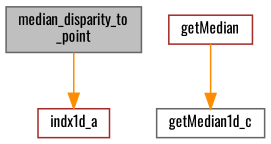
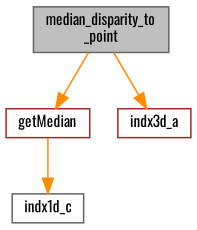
edge "median_disparity_to _point" -> "getMedian": added
node "indx1d_a": label "indx1d_a" -> "indx3d_a"
node "getMedian1d_c": label "getMedian1d_c" -> "indx1d_c"
